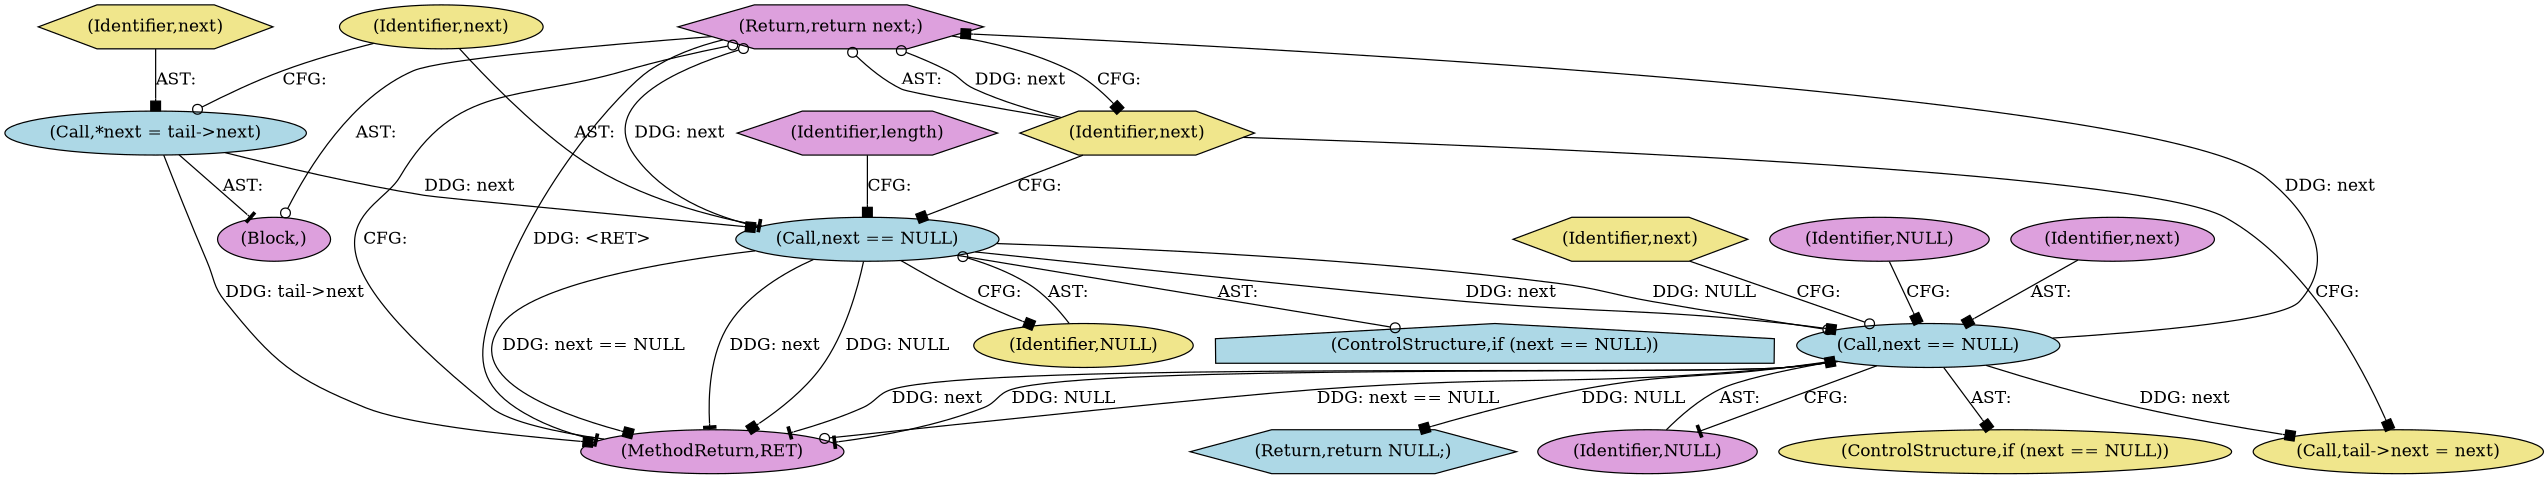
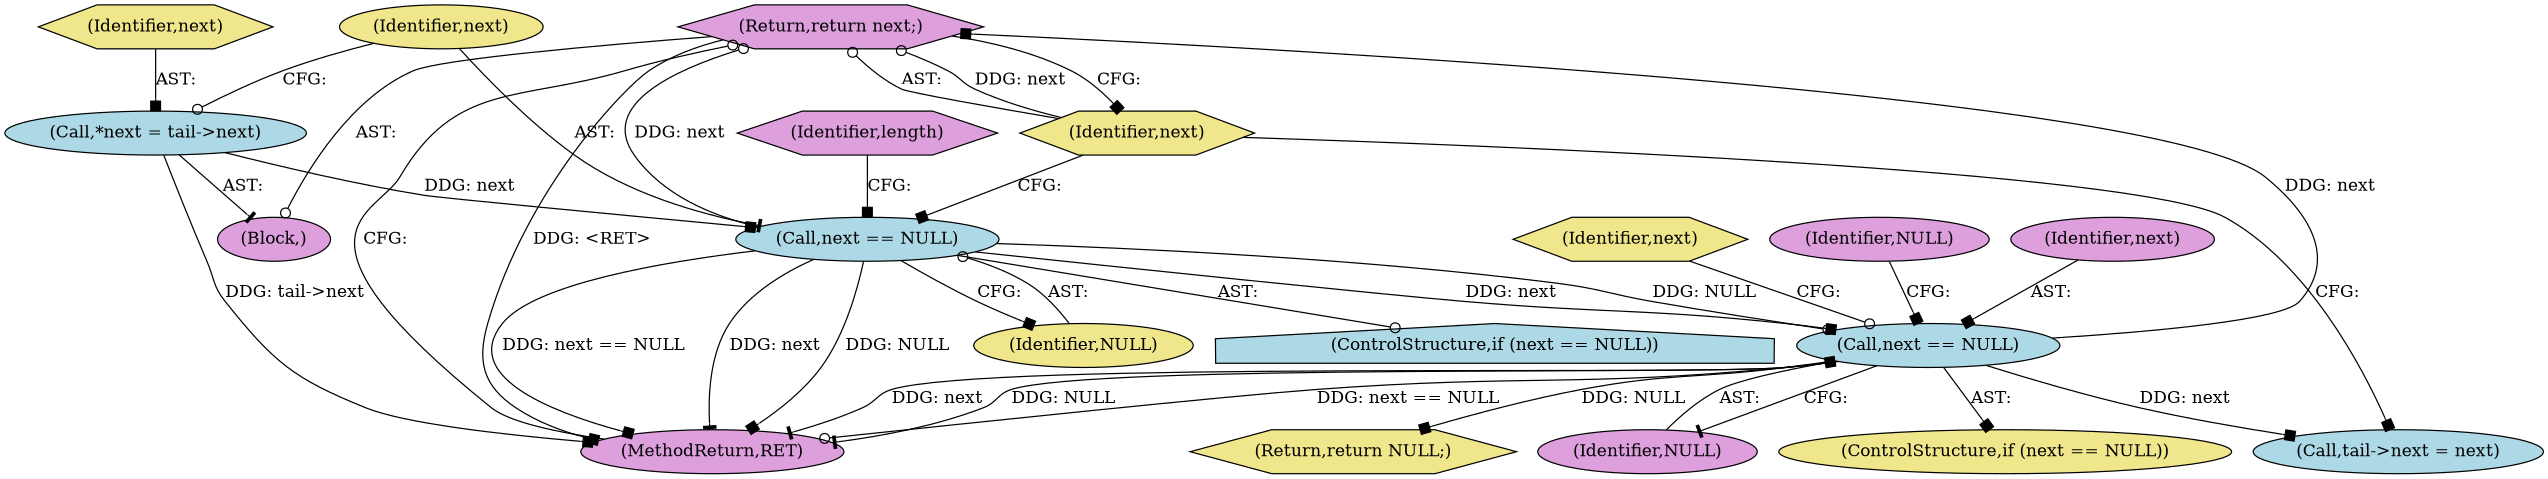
edge "(Return,return next;)" -> "(MethodReturn,RET)": arrowhead tee -> box
node "(Return,return NULL;)": fillcolor lightblue -> khaki
node "(Call,tail->next = next)": fillcolor khaki -> lightblue
